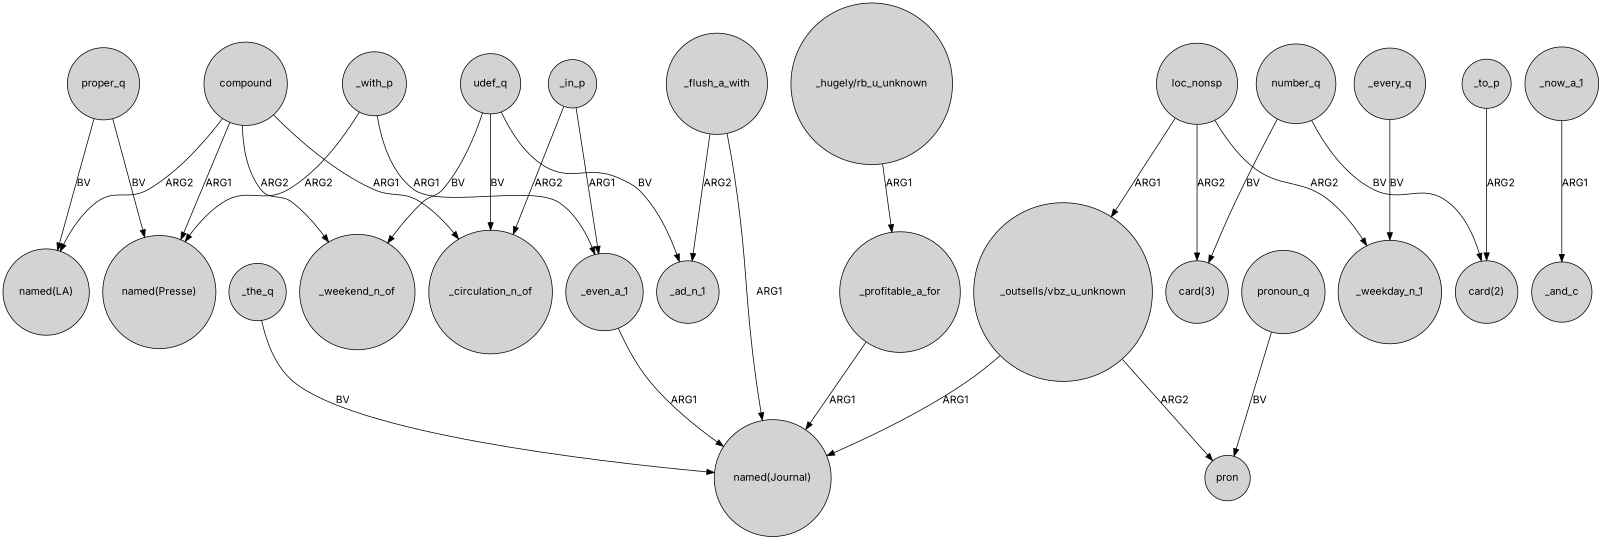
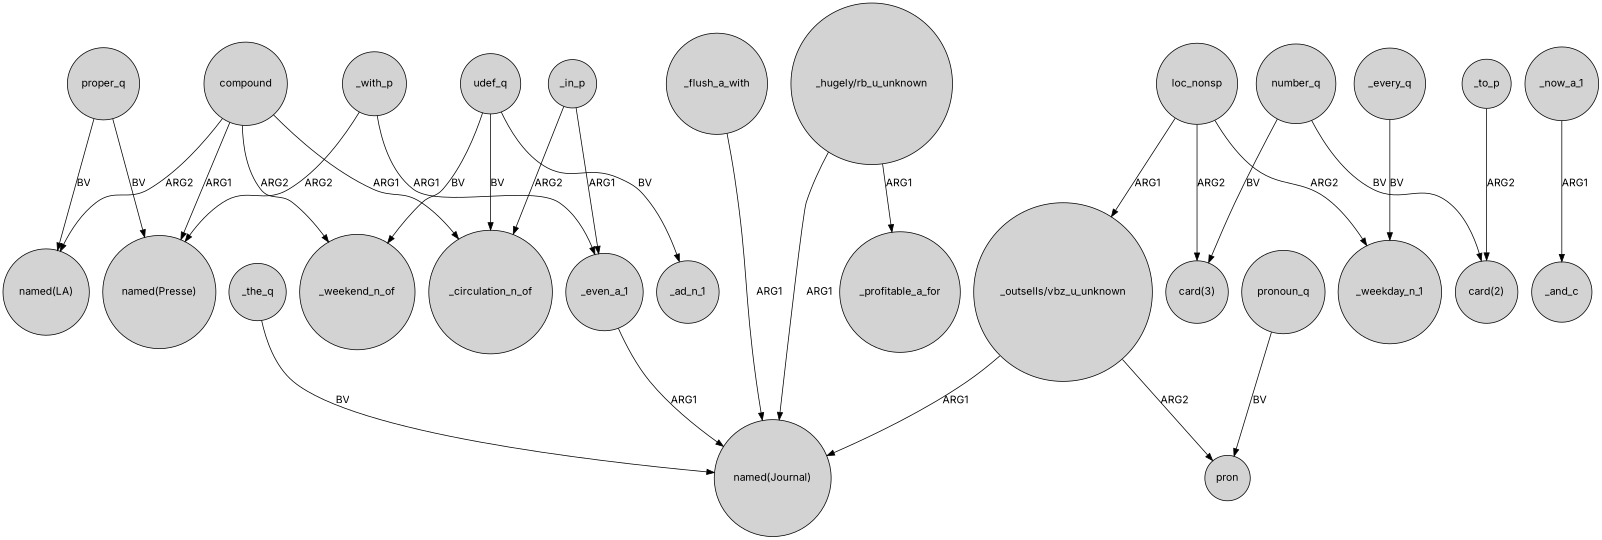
edge "_flush_a_with" -> "_ad_n_1": removed, label "ARG2"
edge "_profitable_a_for" -> "named(Journal)": now "_hugely/rb_u_unknown" -> "named(Journal)"
